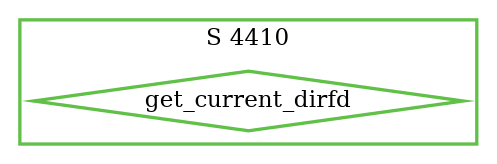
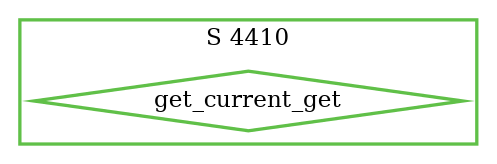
node "get_current_dirfd": label "get_current_dirfd" -> "get_current_get"
